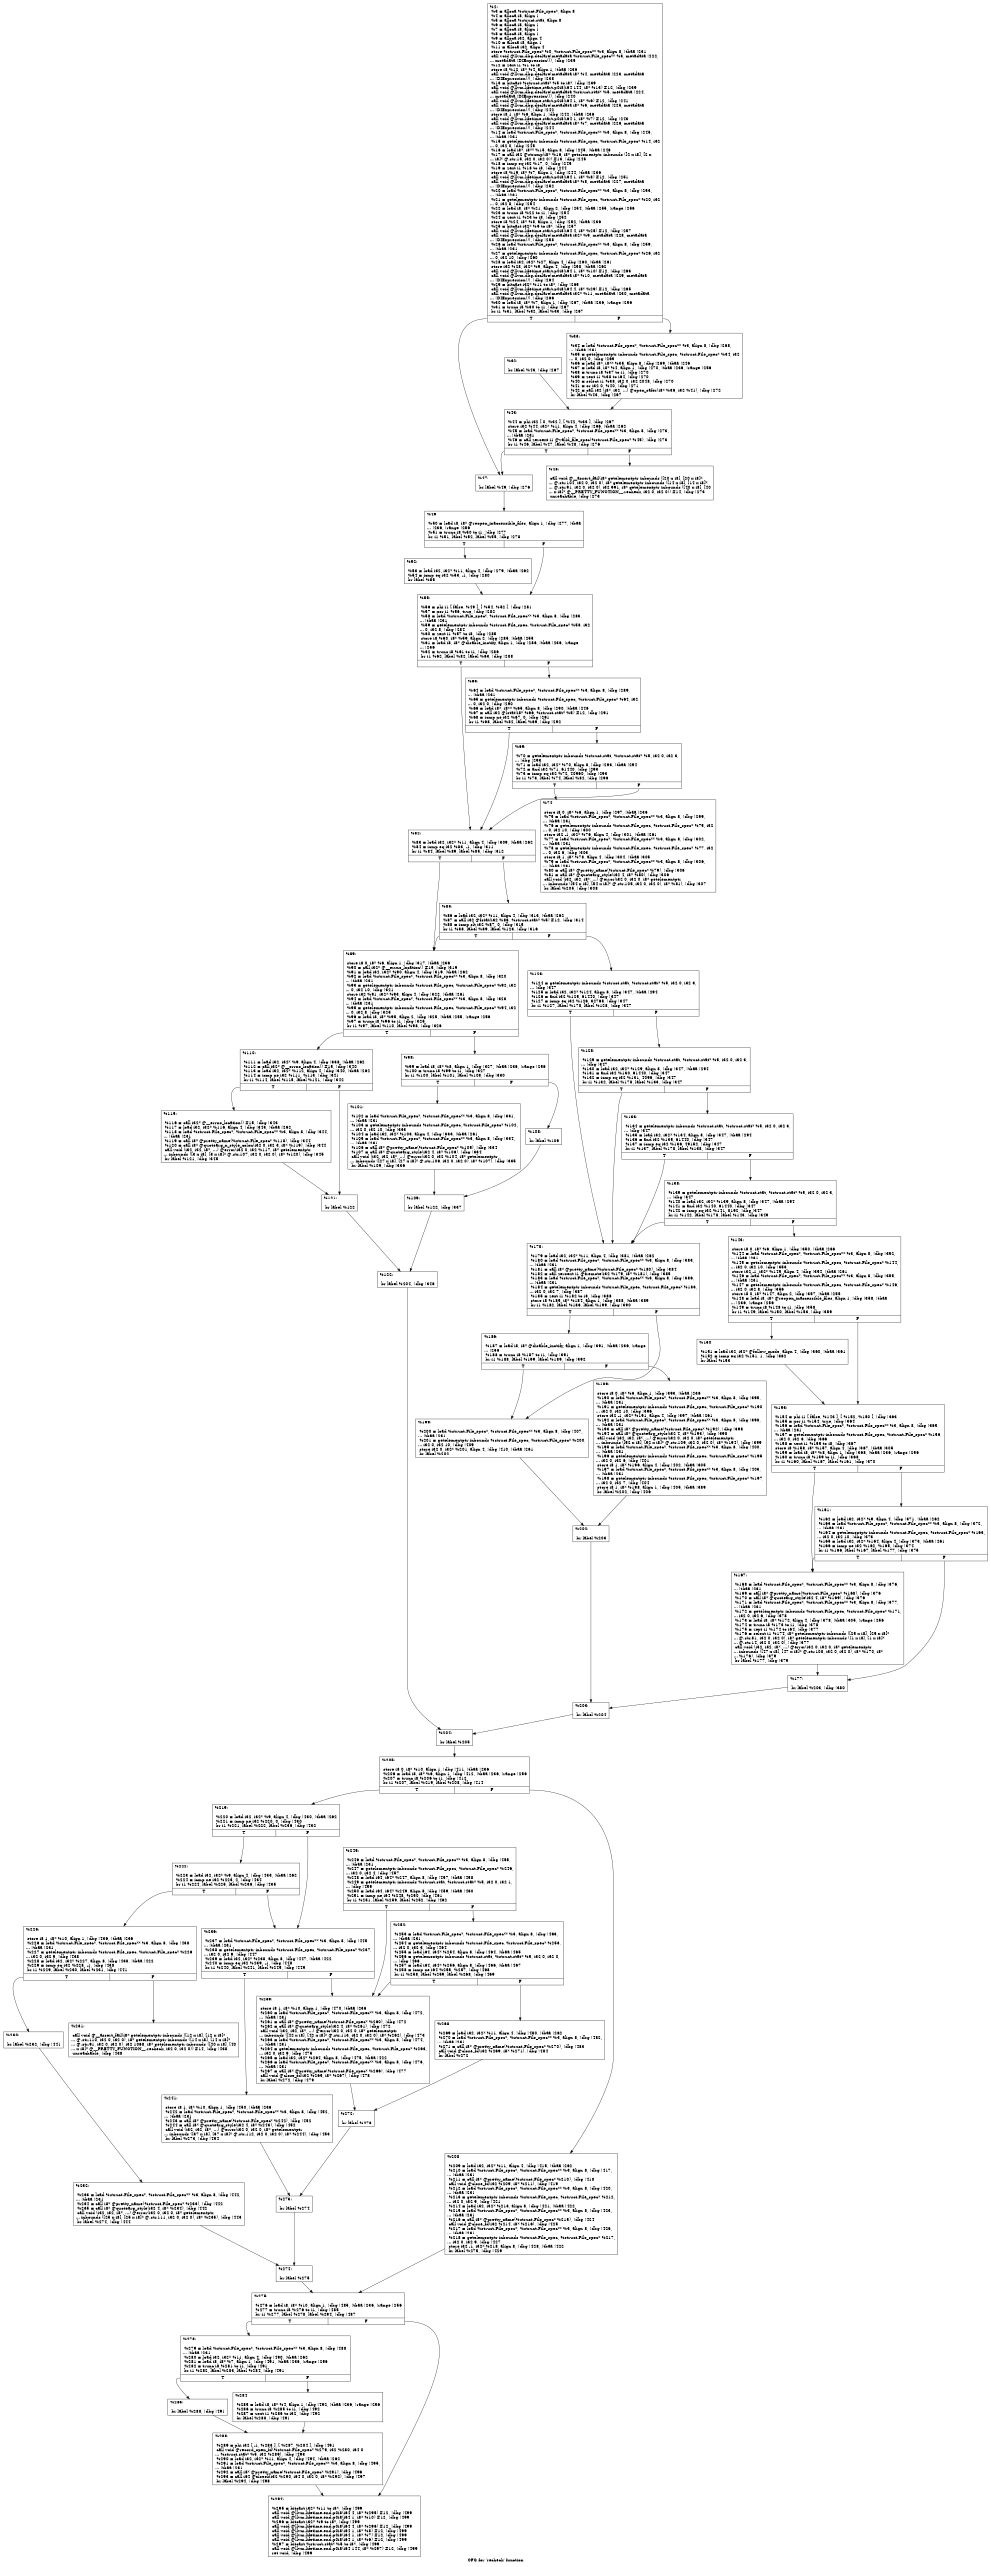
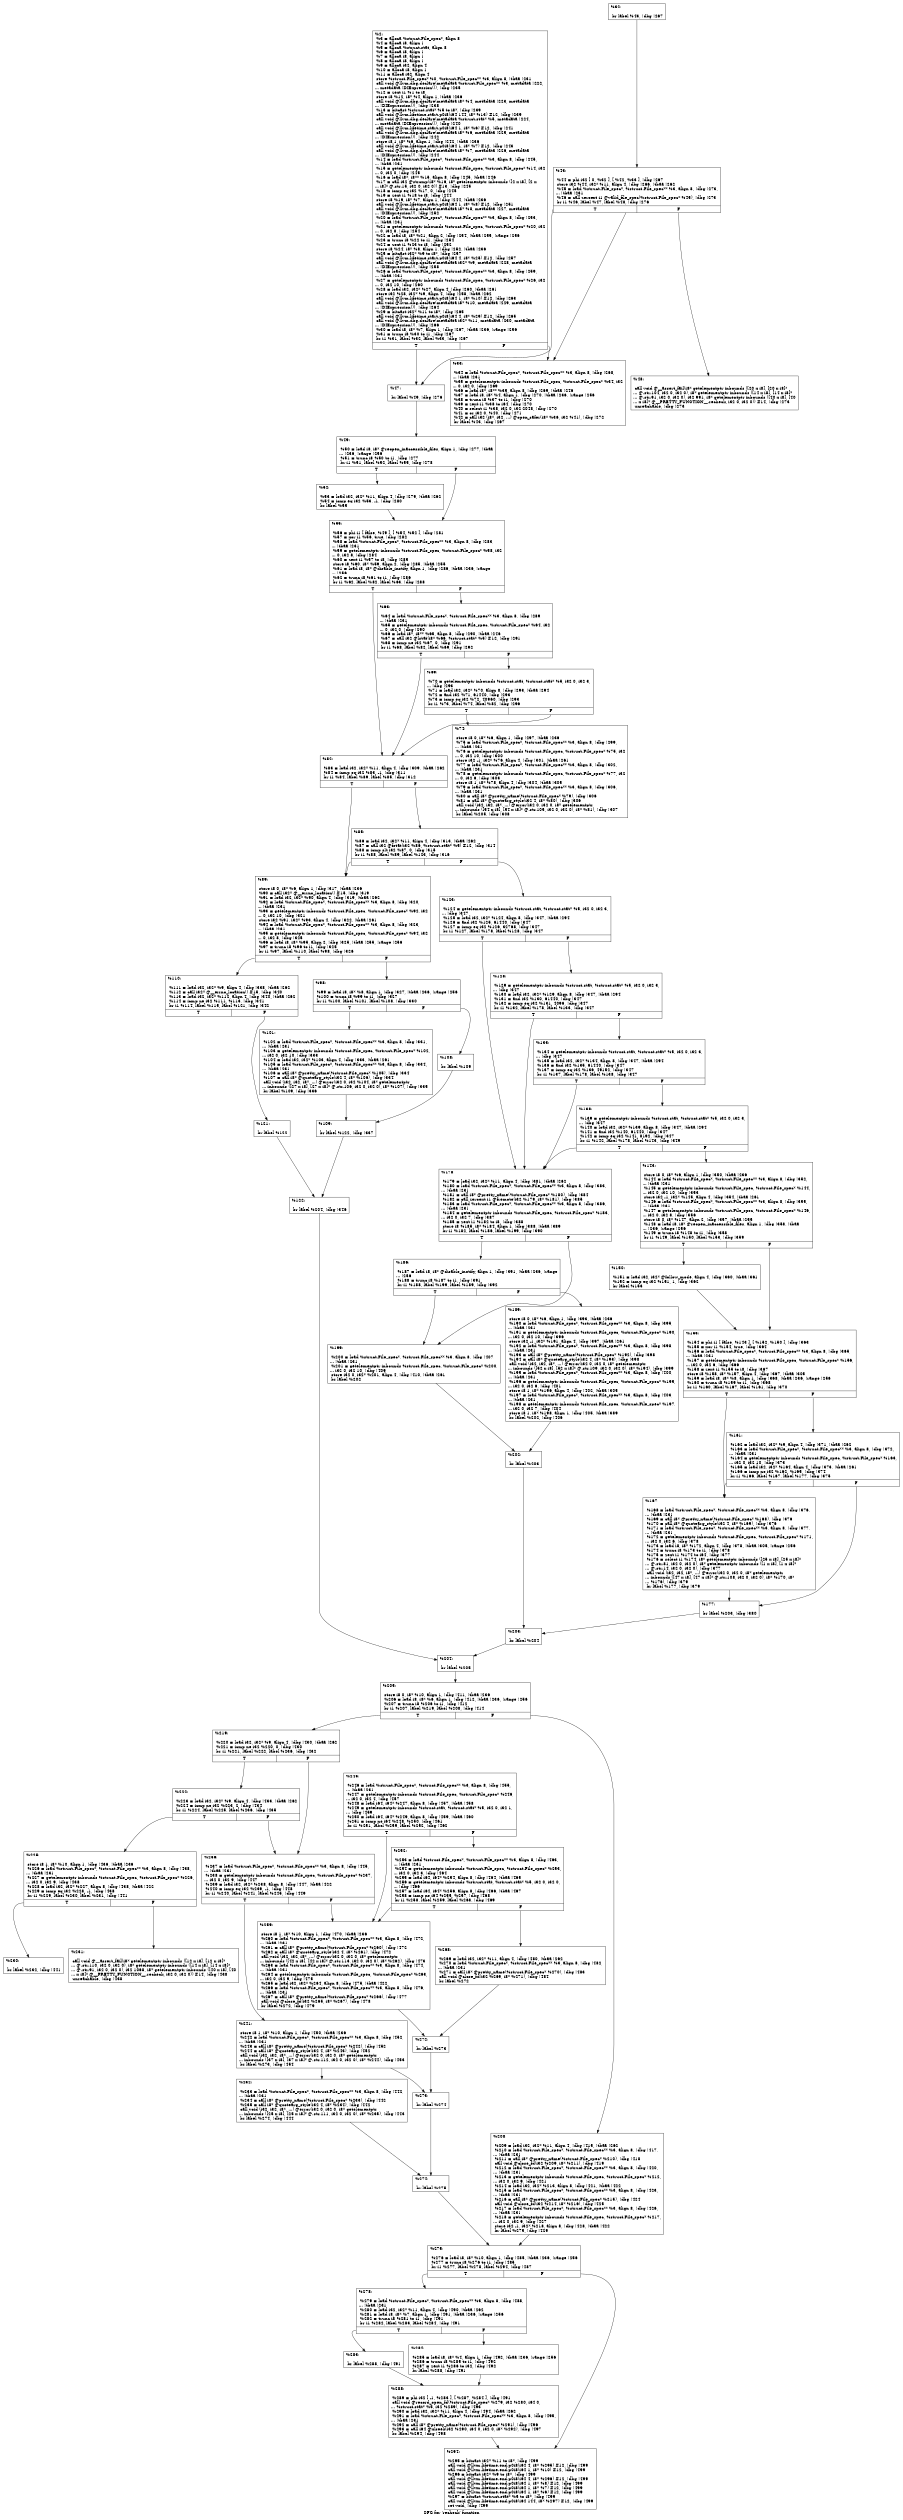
edge "%33:" -> "%43:": reversed
node "%115:": removed
edge "%230:" -> "%232:": now "%241:" -> "%232:"
